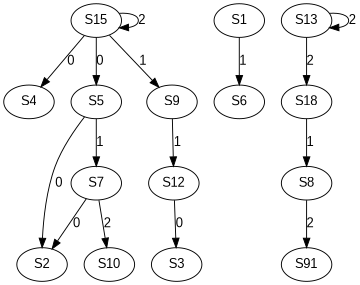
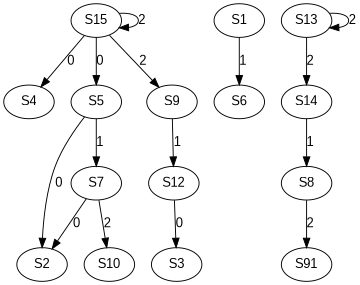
edge "S15" -> "S9": label "1" -> "2"
node "S18": label "S18" -> "S14"
